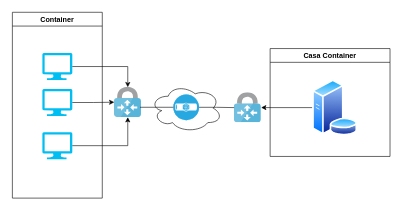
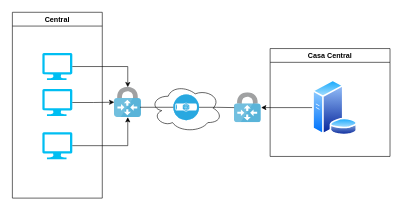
node "Container": label "Container" -> "Central"
node "Casa Container": label "Casa Container" -> "Casa Central"
